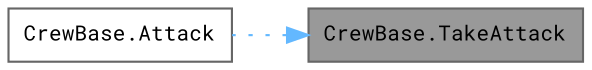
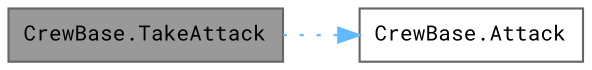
edge "CrewBase.Attack" -> "CrewBase.TakeAttack": reversed
